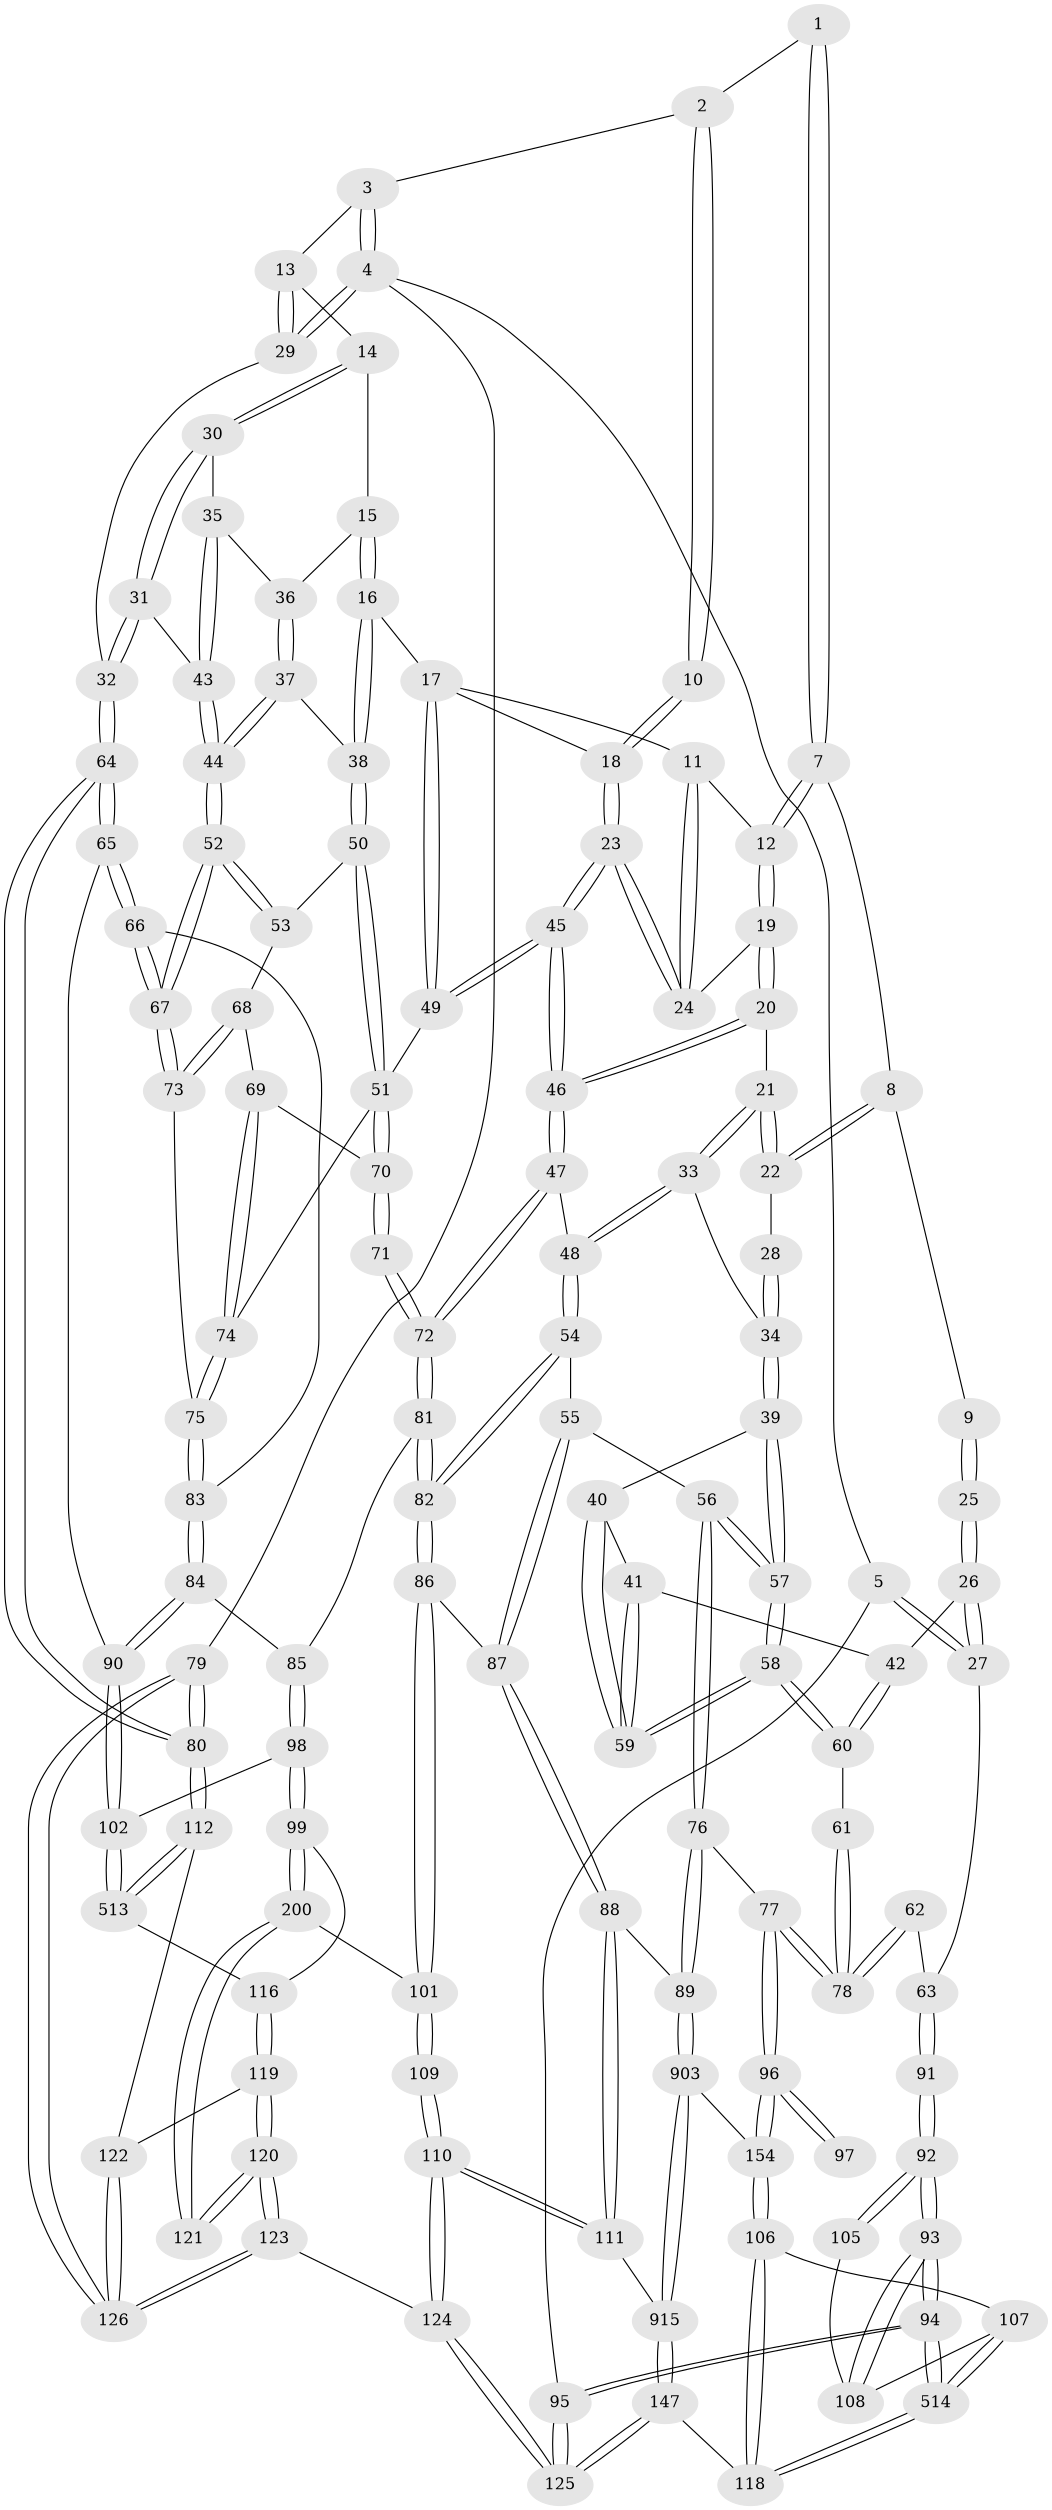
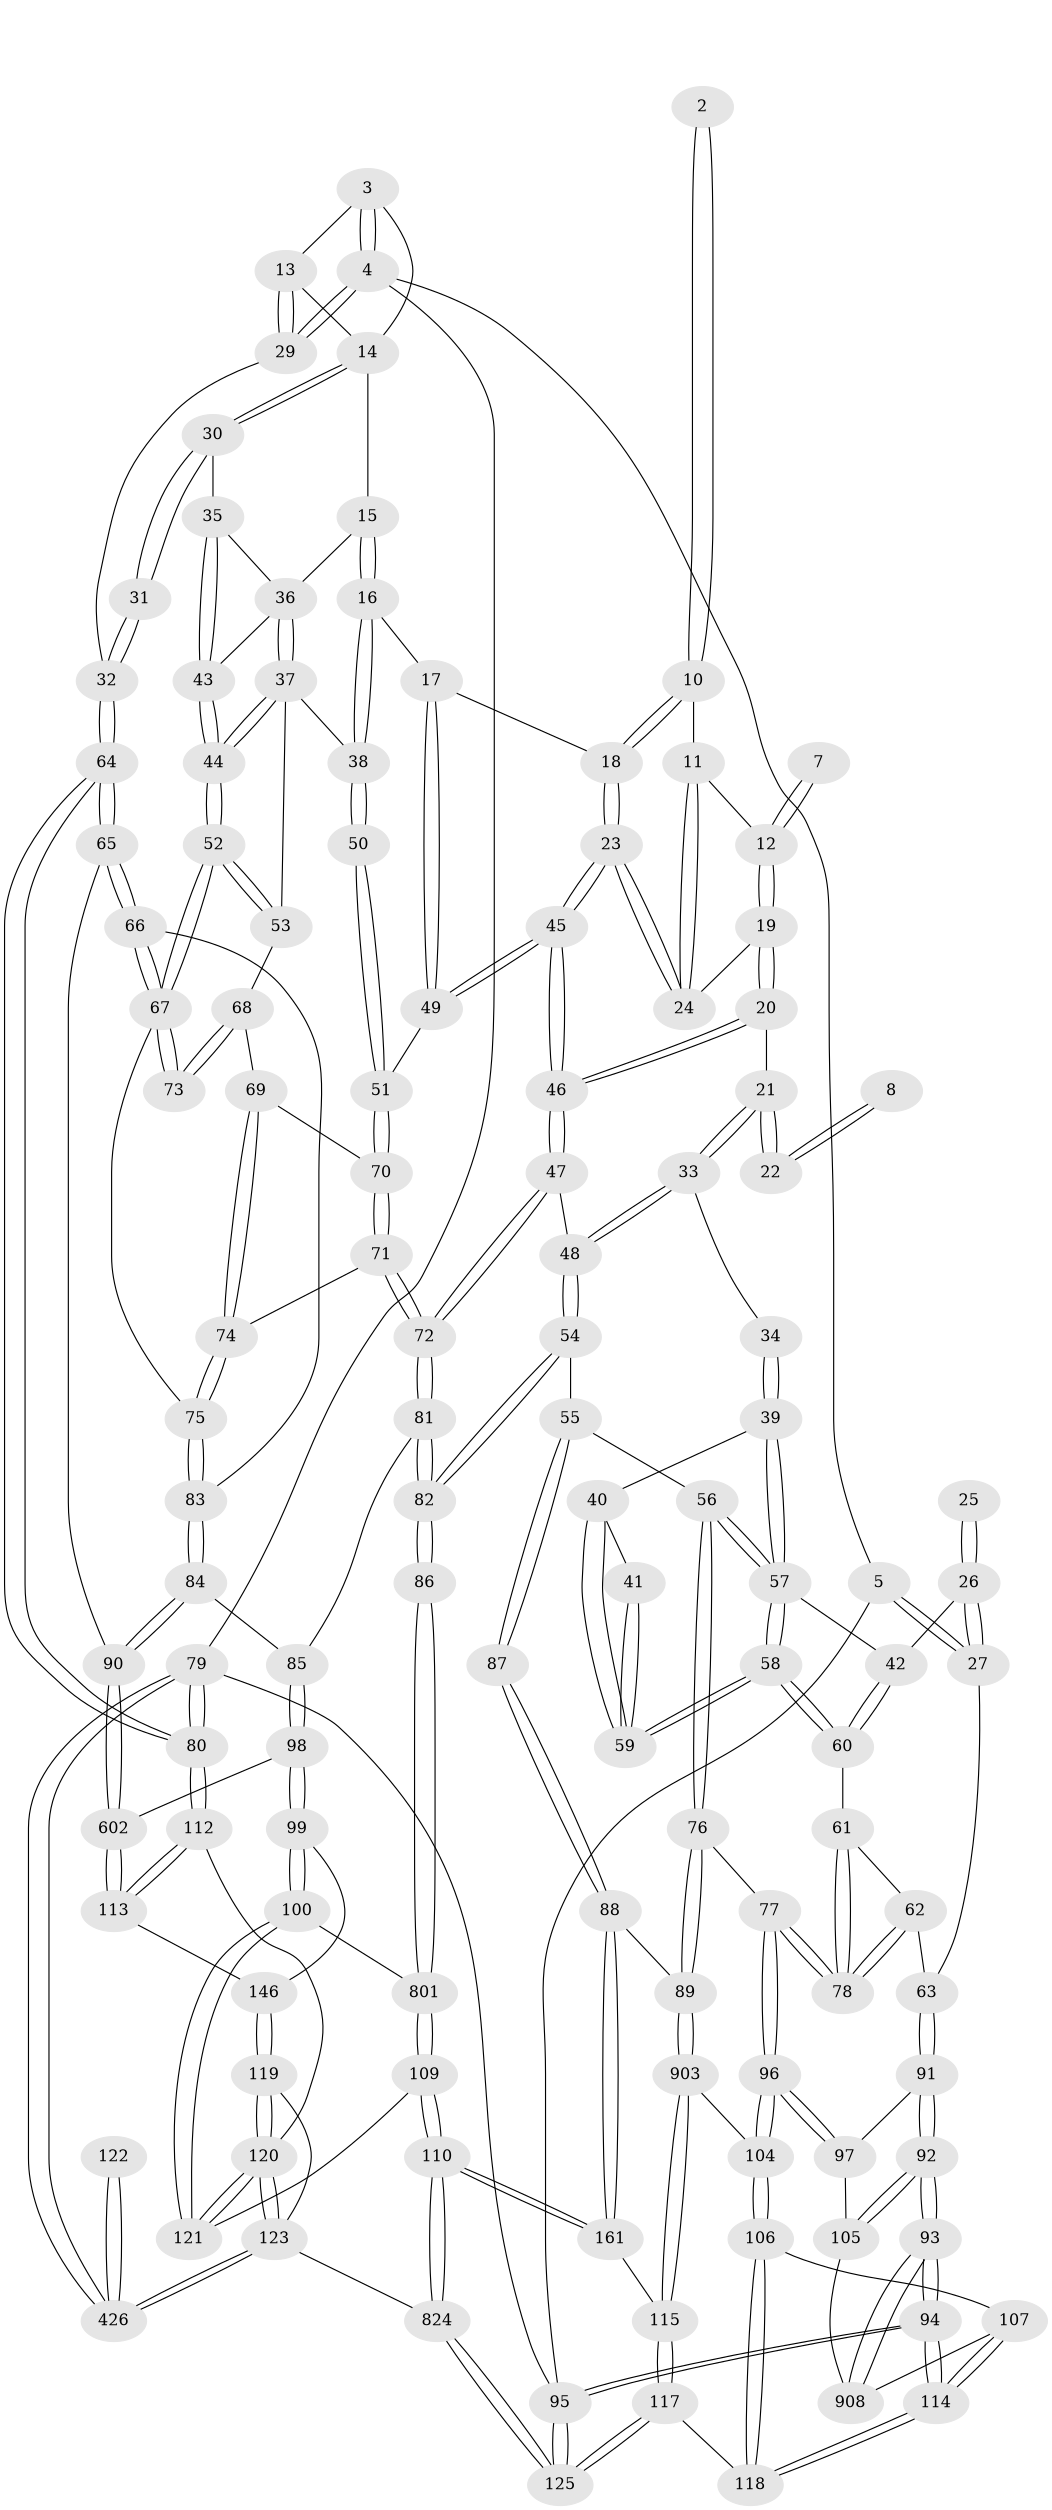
node "1": removed
edge "2" -- "3": now "14" -- "3"
edge "31" -- "43": now "36" -- "43"
edge "17" -- "11": now "10" -- "11"
edge "50" -- "53": now "37" -- "53"
edge "7" -- "8": removed
edge "51" -- "74": now "71" -- "74"
edge "73" -- "75": now "67" -- "75"
node "28": removed
node "9": removed
edge "41" -- "42": now "57" -- "42"
edge "86" -- "87": removed
node "102": label "102" -> "602"
edge "61" -- "62": added
node "513": label "513" -> "113"
node "200": label "200" -> "100"
edge "79" -- "95": added
edge "112" -- "122": now "112" -- "120"
node "116": label "116" -> "146"
node "101": label "101" -> "801"
edge "91" -- "97": added
edge "119" -- "122": now "119" -- "123"
node "154": label "154" -> "104"
edge "109" -- "121": added
edge "97" -- "105": added
node "111": label "111" -> "161"
node "126": label "126" -> "426"
node "124": label "124" -> "824"
node "915": label "915" -> "115"
node "147": label "147" -> "117"
node "108": label "108" -> "908"
node "514": label "514" -> "114"
